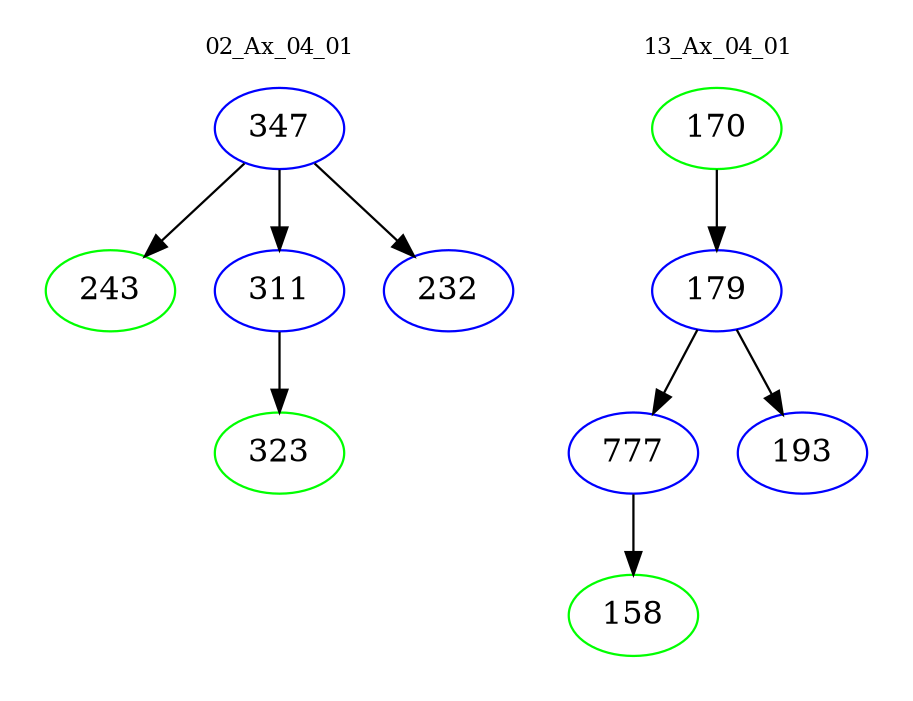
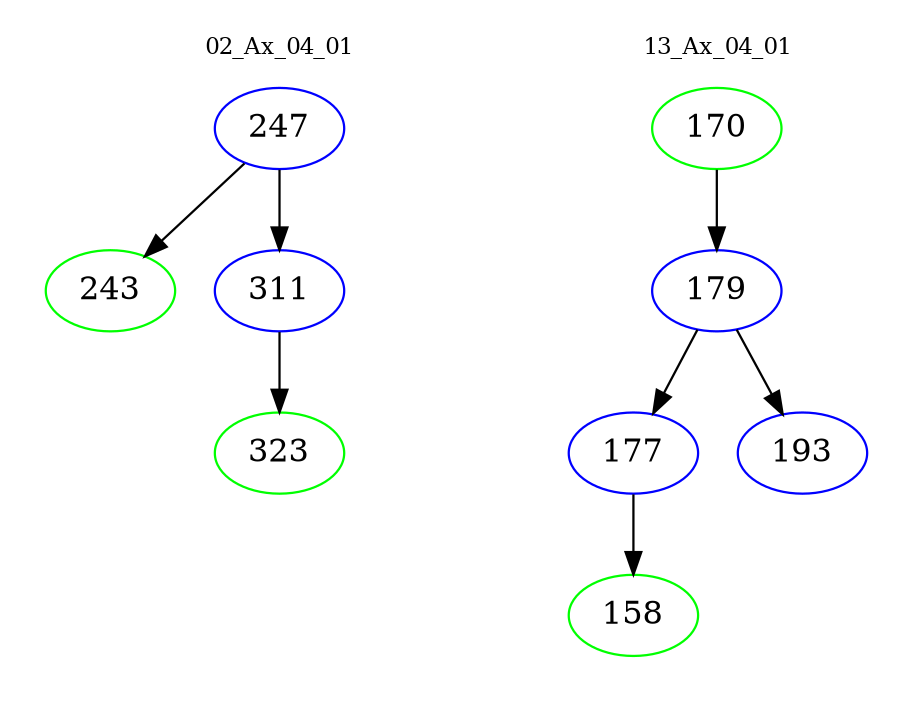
node "347": label "347" -> "247"
node "232": removed
node "777": label "777" -> "177"
